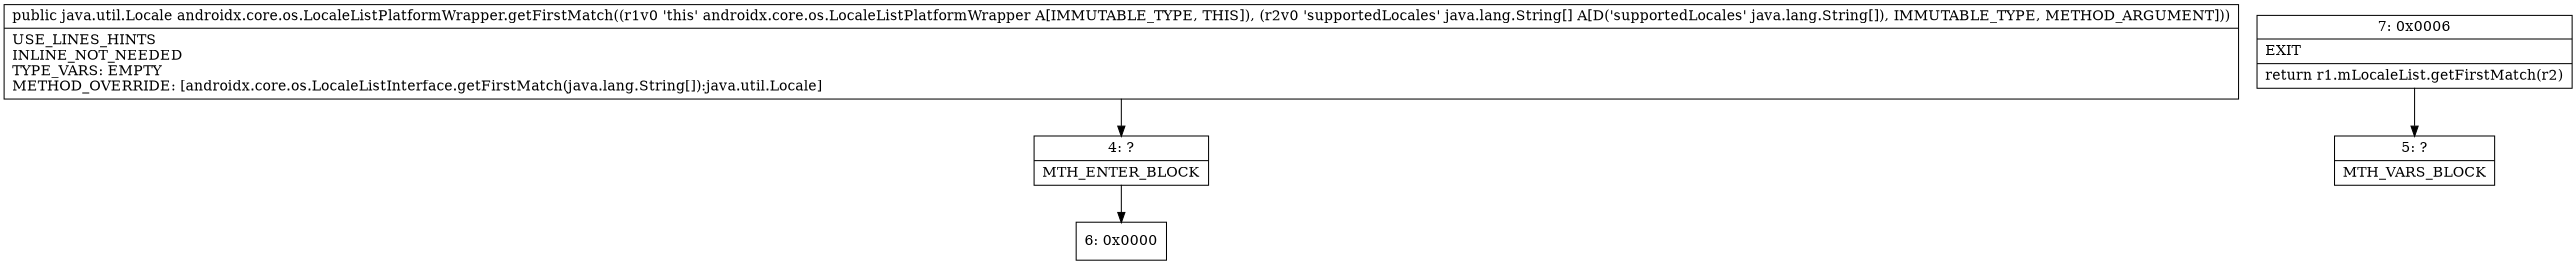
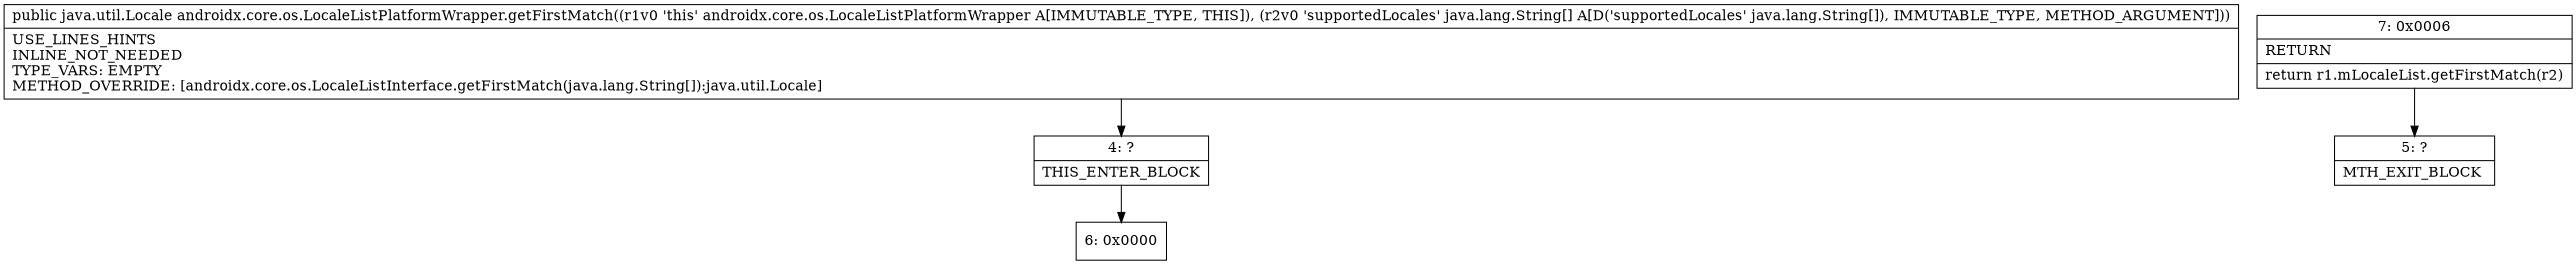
node "7: 0x0006": text "EXIT" -> "RETURN"
node "4: ?": text "MTH_ENTER_BLOCK" -> "THIS_ENTER_BLOCK"
node "5: ?": text "MTH_VARS_BLOCK" -> "MTH_EXIT_BLOCK"
